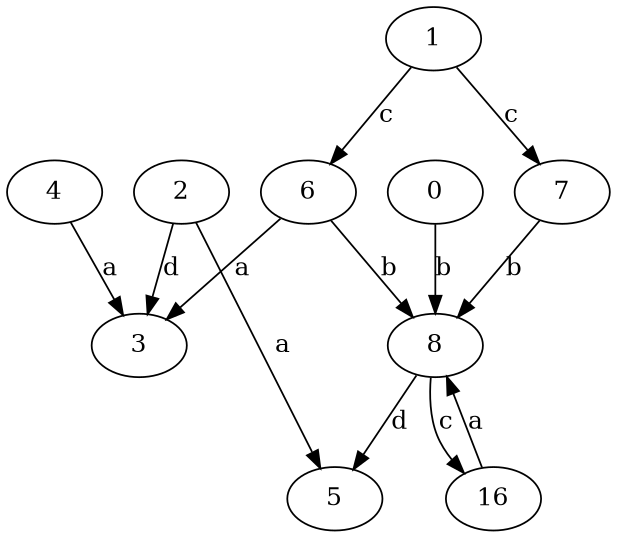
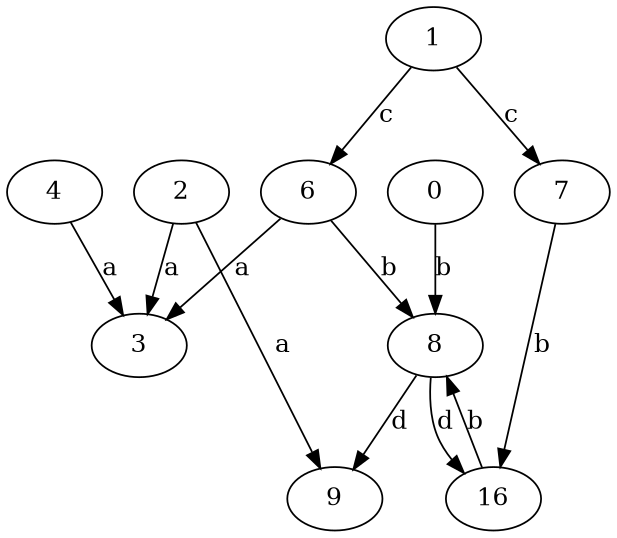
edge "7" -> "8": now "7" -> "16"
edge "2" -> "3": label "d" -> "a"
edge "8" -> "16": label "c" -> "d"
edge "16" -> "8": label "a" -> "b"
node "5": label "5" -> "9"
